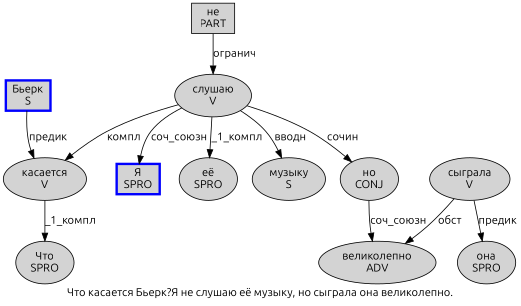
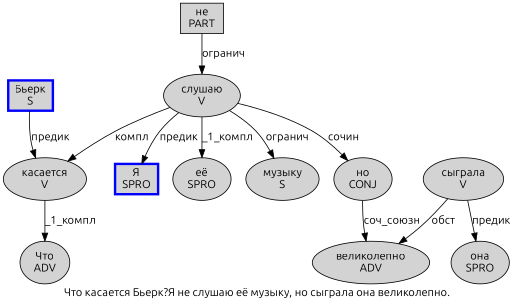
edge "слушаю V" -> "Я SPRO": label "соч_союзн" -> "предик"
edge "слушаю V" -> "музыку S": label "вводн" -> "огранич"
node "Что SPRO": label "Что SPRO" -> "Что ADV"
